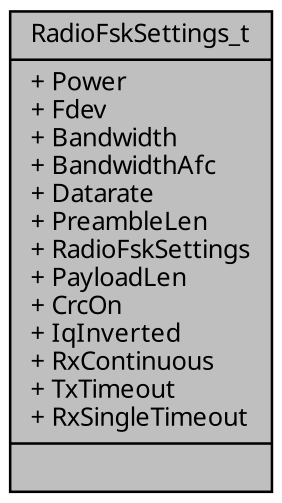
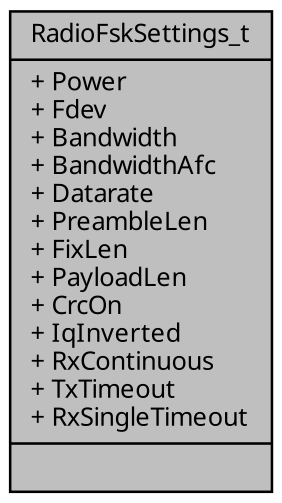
node "RadioFskSettings_t": text "+ RadioFskSettings" -> "+ FixLen"
